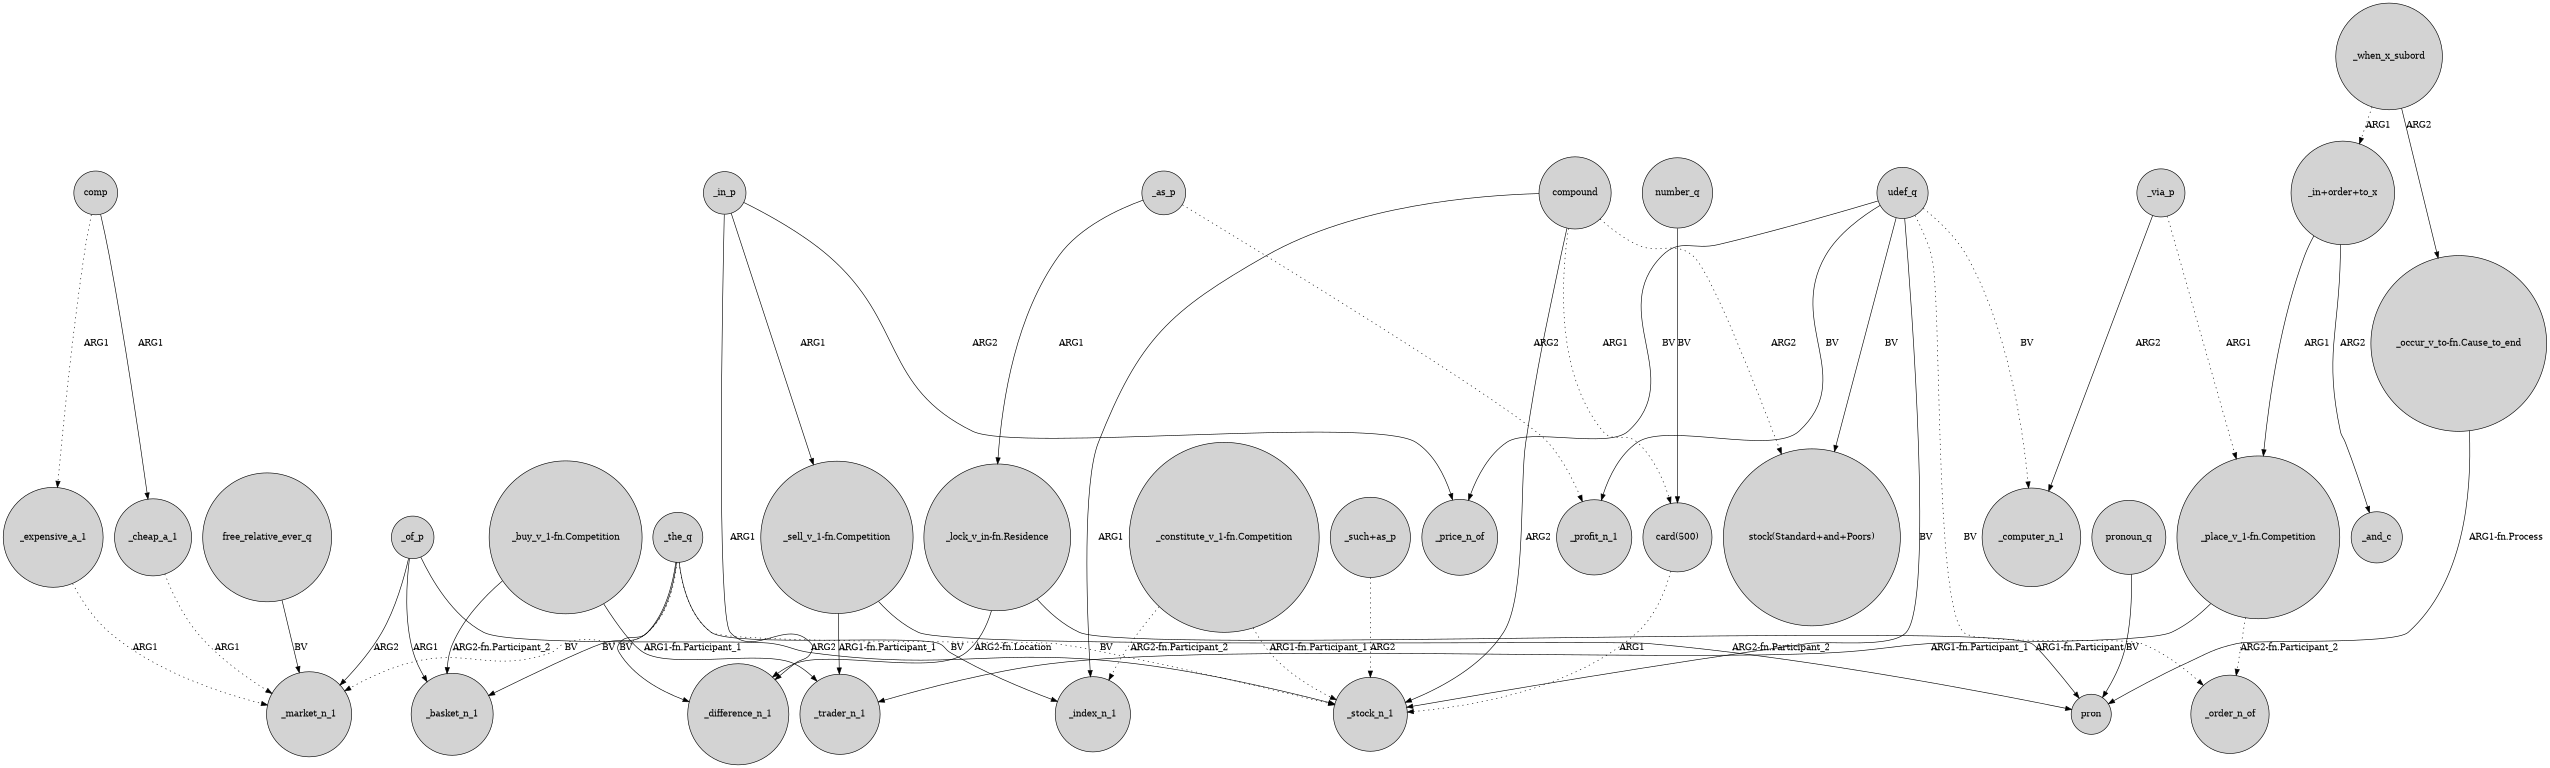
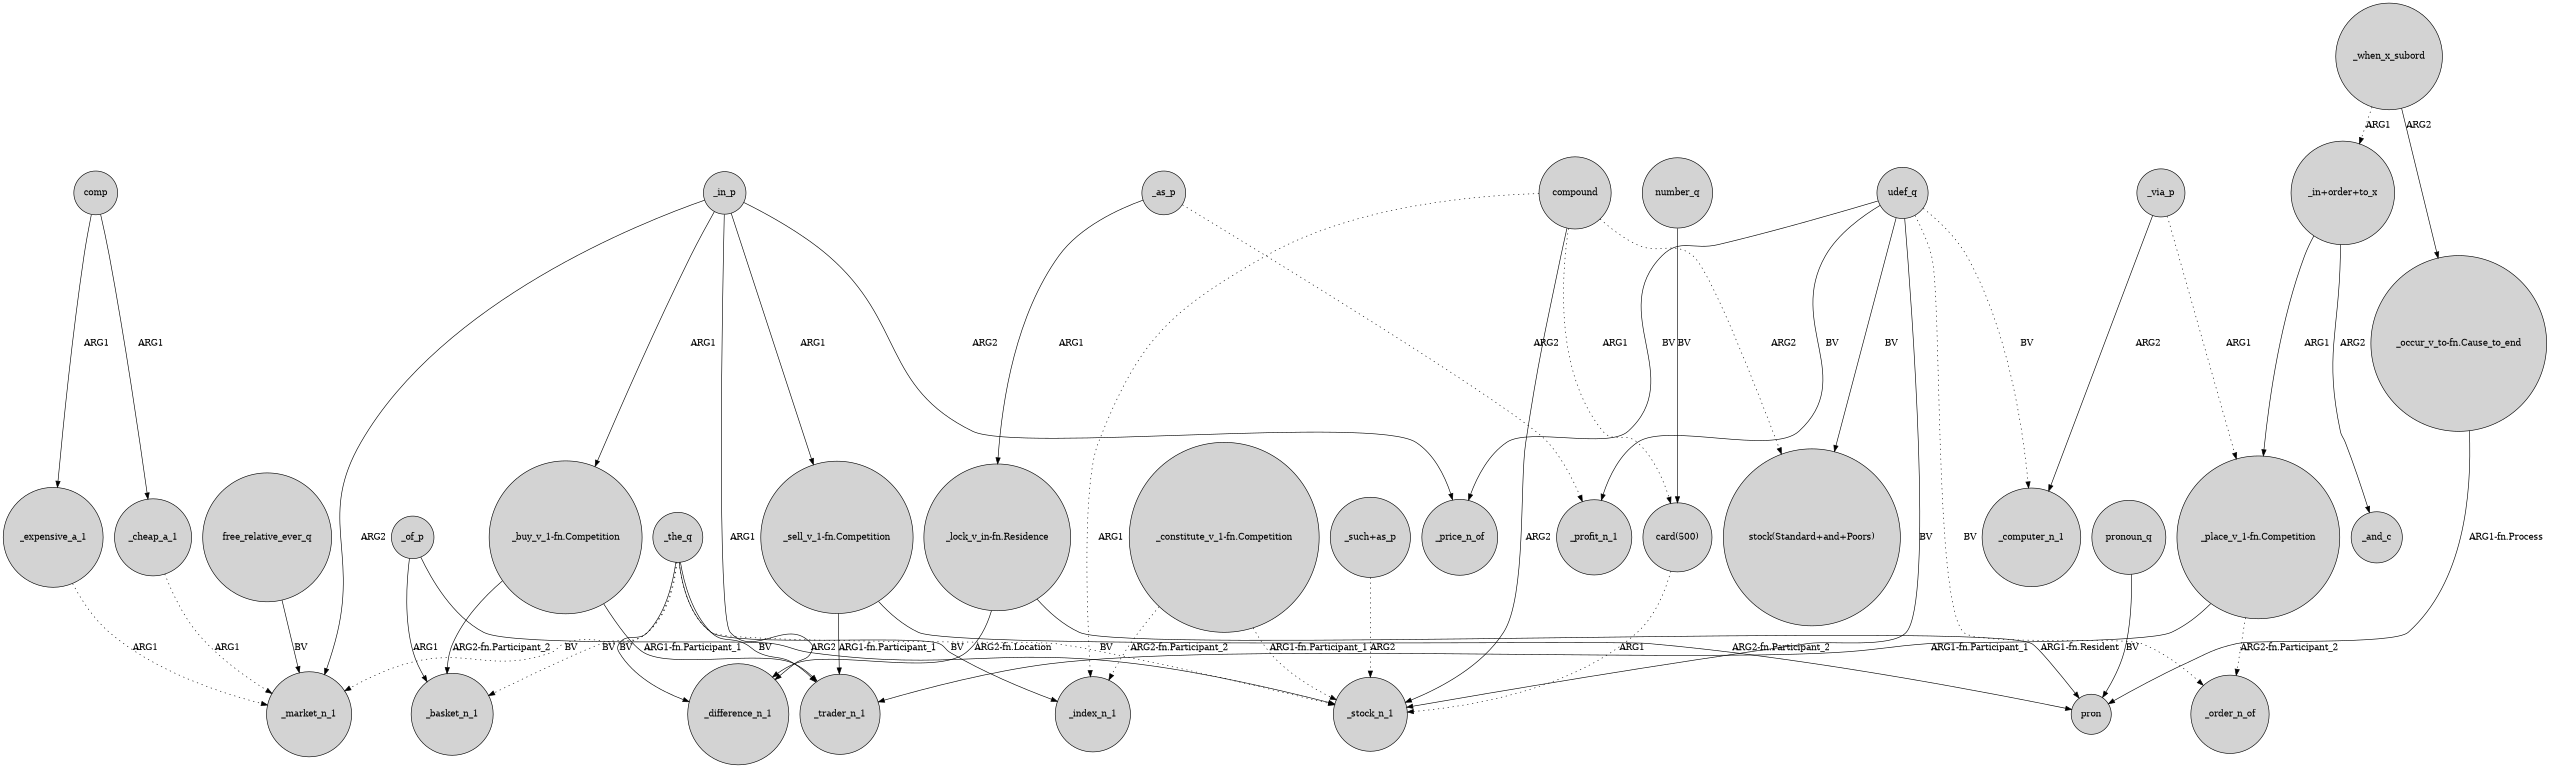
edge "compound" -> "_index_n_1": style solid -> dotted
edge "_in_p" -> "_buy_v_1-fn.Competition": added, label "ARG1"
edge "comp" -> "_expensive_a_1": style dotted -> solid
edge "_of_p" -> "_market_n_1": now "_in_p" -> "_market_n_1"
edge "_the_q" -> "_trader_n_1": added, label "BV"
edge "_the_q" -> "_basket_n_1": style solid -> dotted
edge "_lock_v_in-fn.Residence" -> "pron": label "ARG1-fn.Participant" -> "ARG1-fn.Resident"
